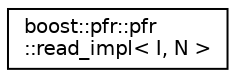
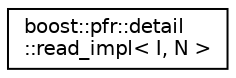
node "boost::pfr::pfr ::read_impl< I, N >": label "boost::pfr::pfr ::read_impl< I, N >" -> "boost::pfr::detail ::read_impl< I, N >"
